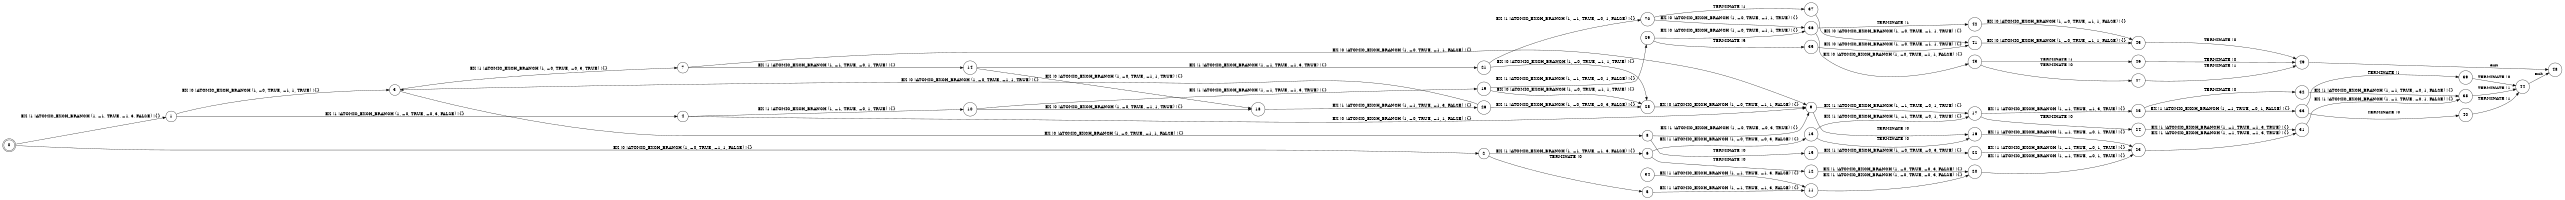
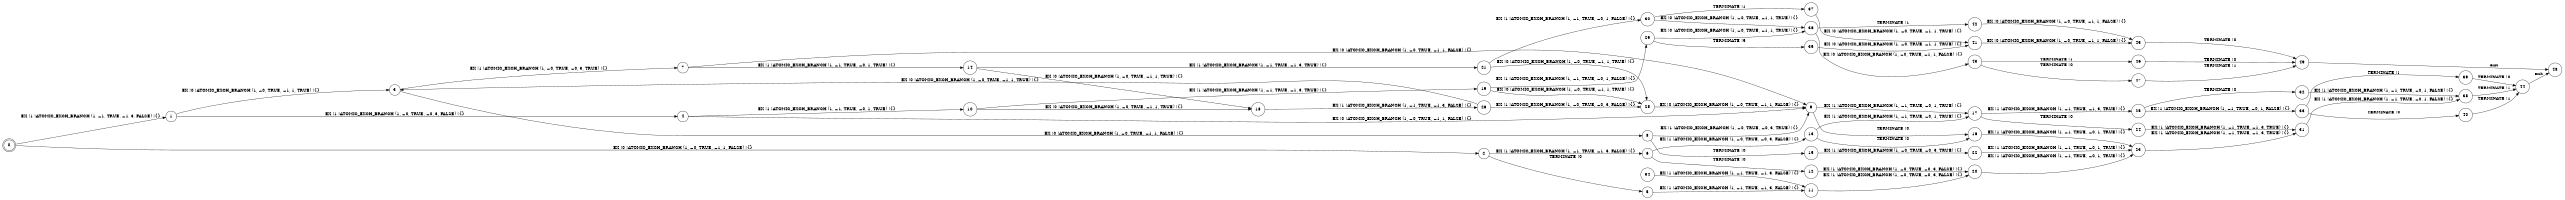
node "70": label "70" -> "30"
